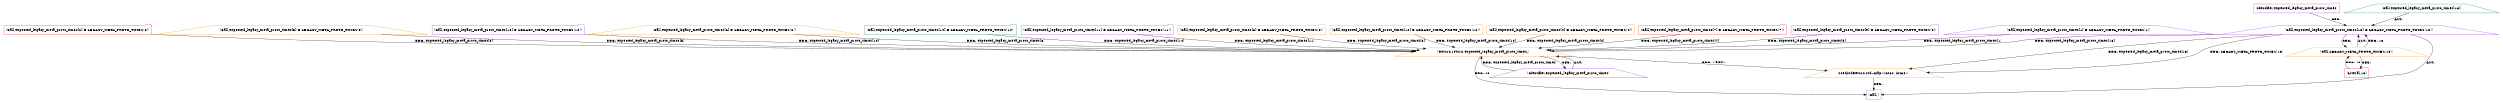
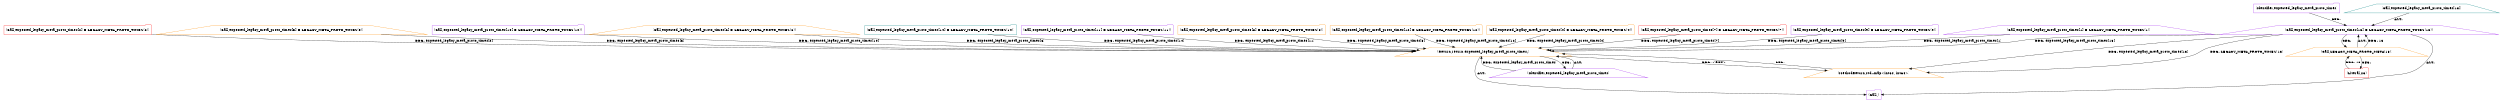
node "(Call,LEGACY_META_PROTO_TIMES(13))": label "(Call,LEGACY_META_PROTO_TIMES(13))" -> "(Call,LEGACY_META_PROTO_META(13))"
edge "(Return,return expected_legacy_meta_proto_times;)" -> "(Call,)": label "DDG: 13" -> "AST: "
node "(Literal,13)": label "(Literal,13)" -> "(Literal,23)"
edge "(MethodReturn,std::map<int64, int64>)" -> "(Call,)": now "(MethodReturn,std::map<int64, int64>)" -> "(Return,return expected_legacy_meta_proto_times;)"
